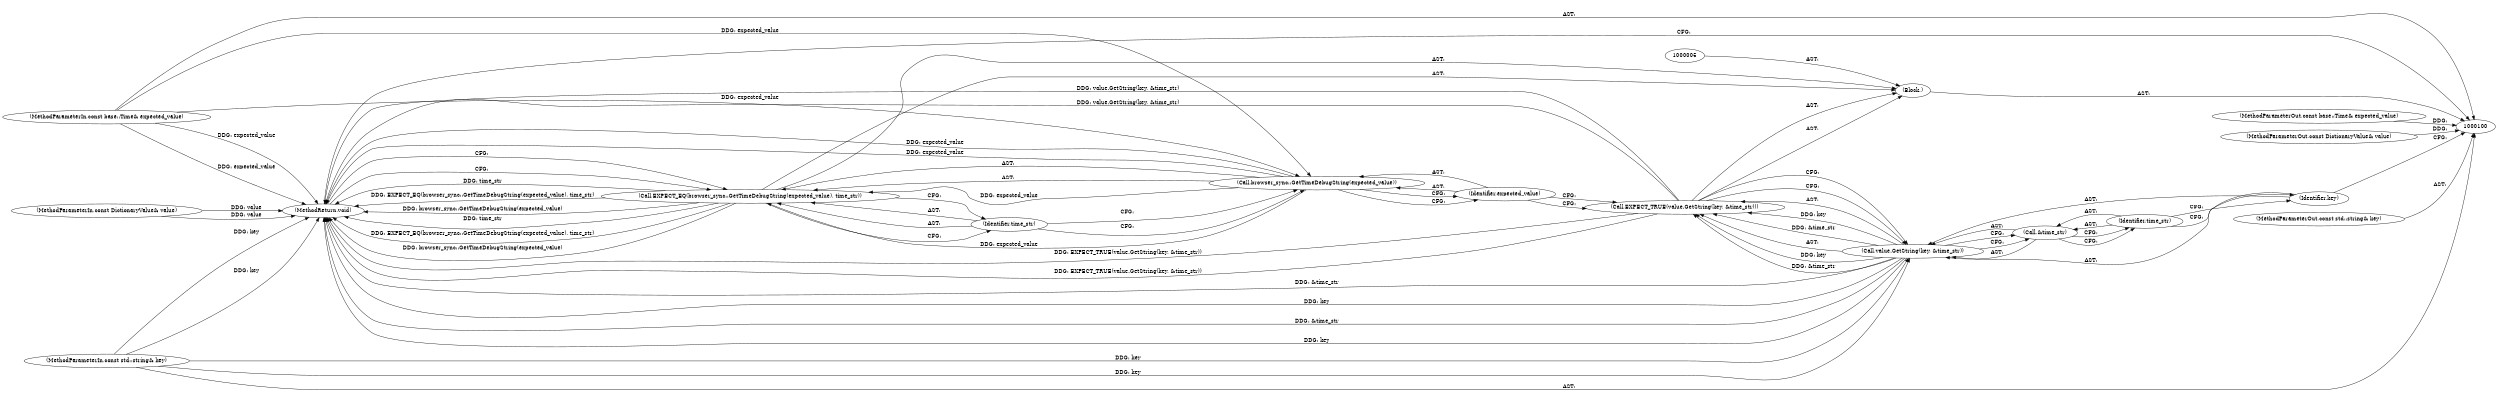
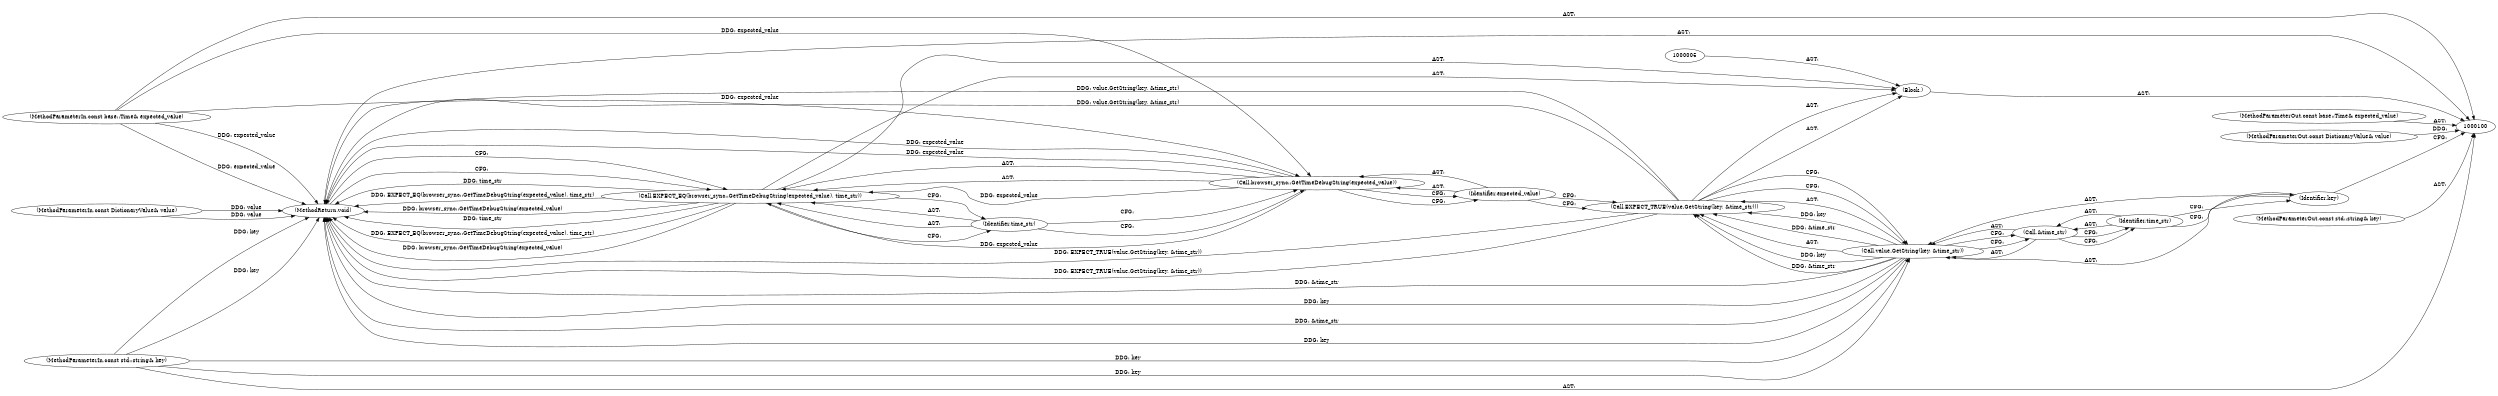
edge "(MethodReturn,void)" -> "1000100": label "CFG: " -> "AST: "
edge "(MethodParameterOut,const base::Time& expected_value)" -> "1000100": label "DDG: " -> "AST: "
